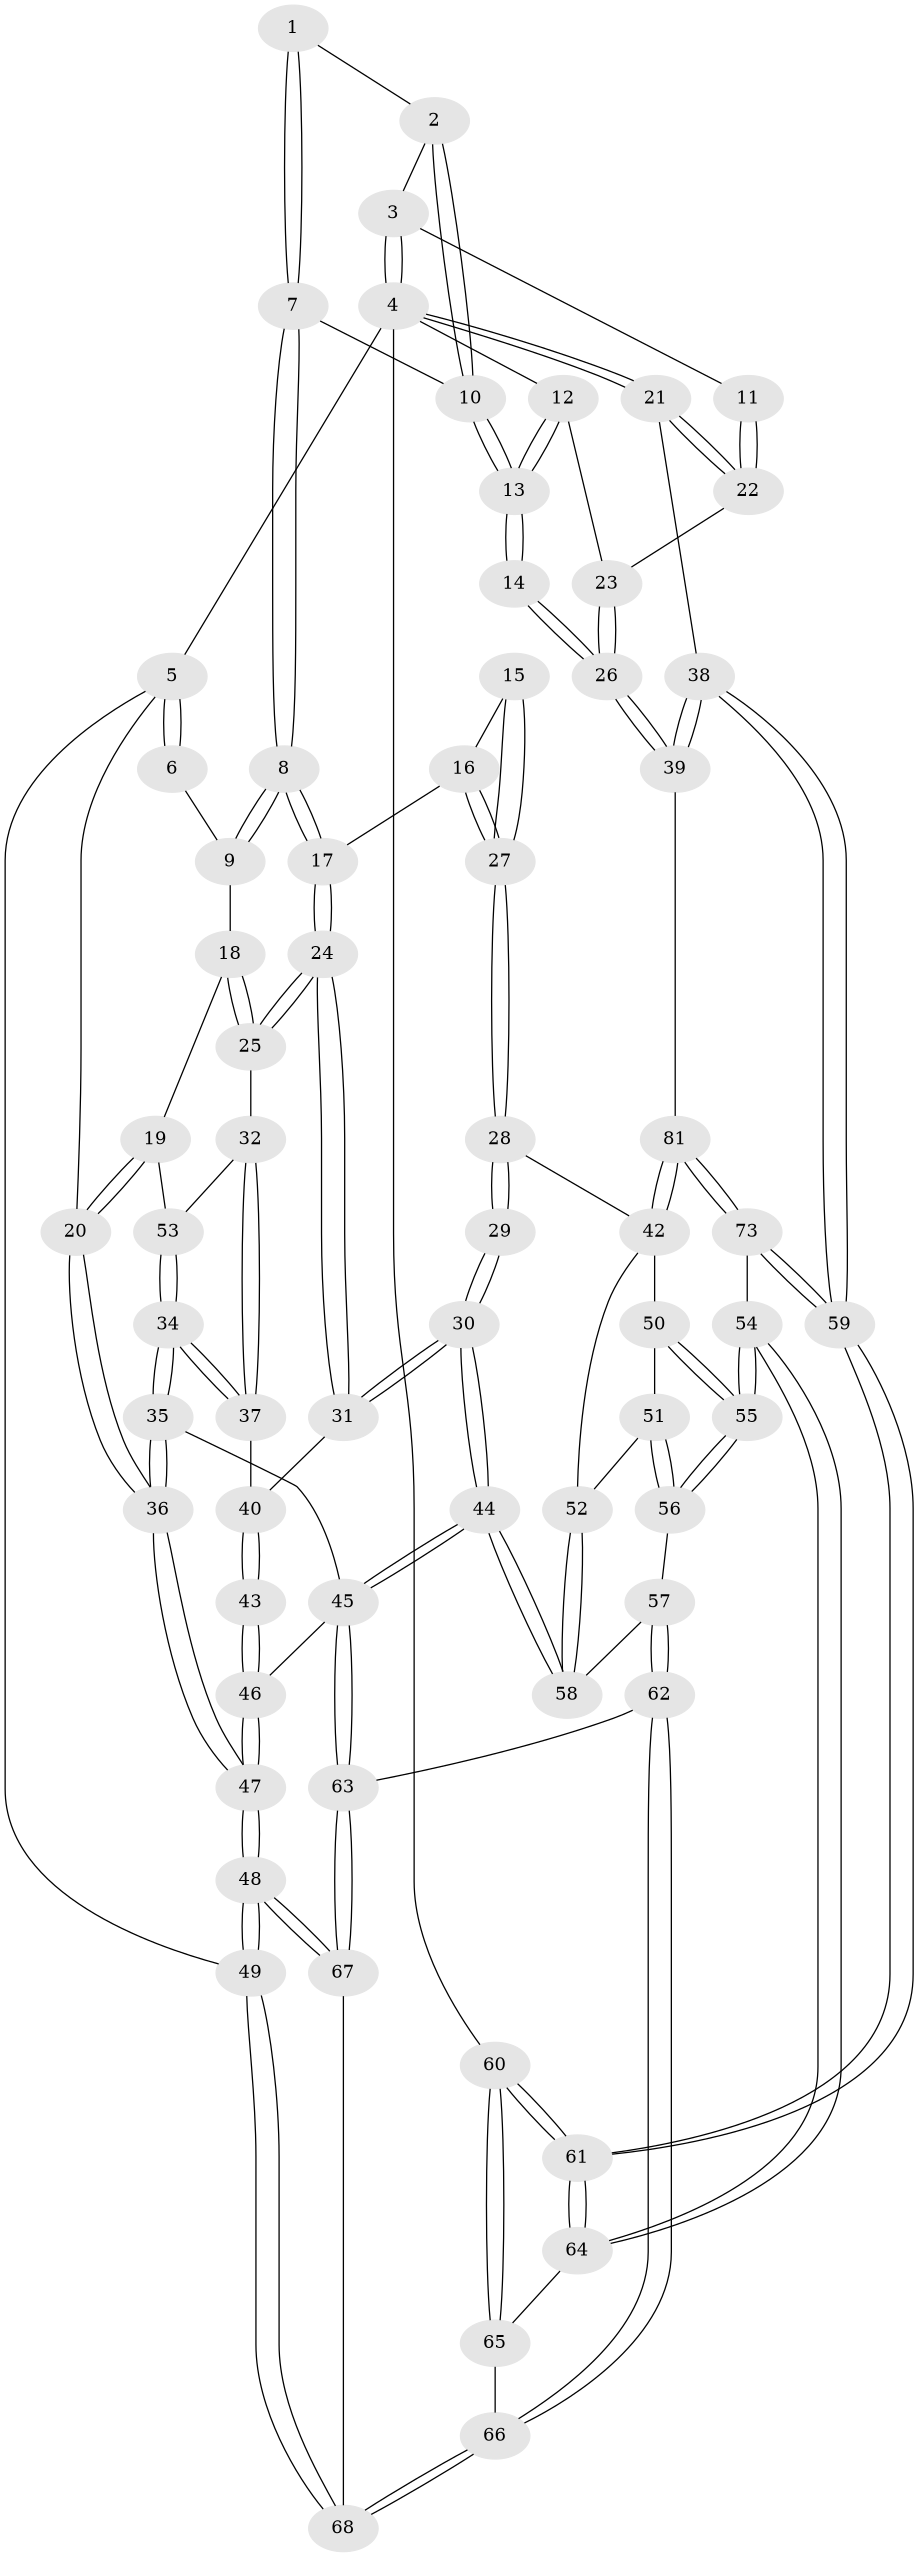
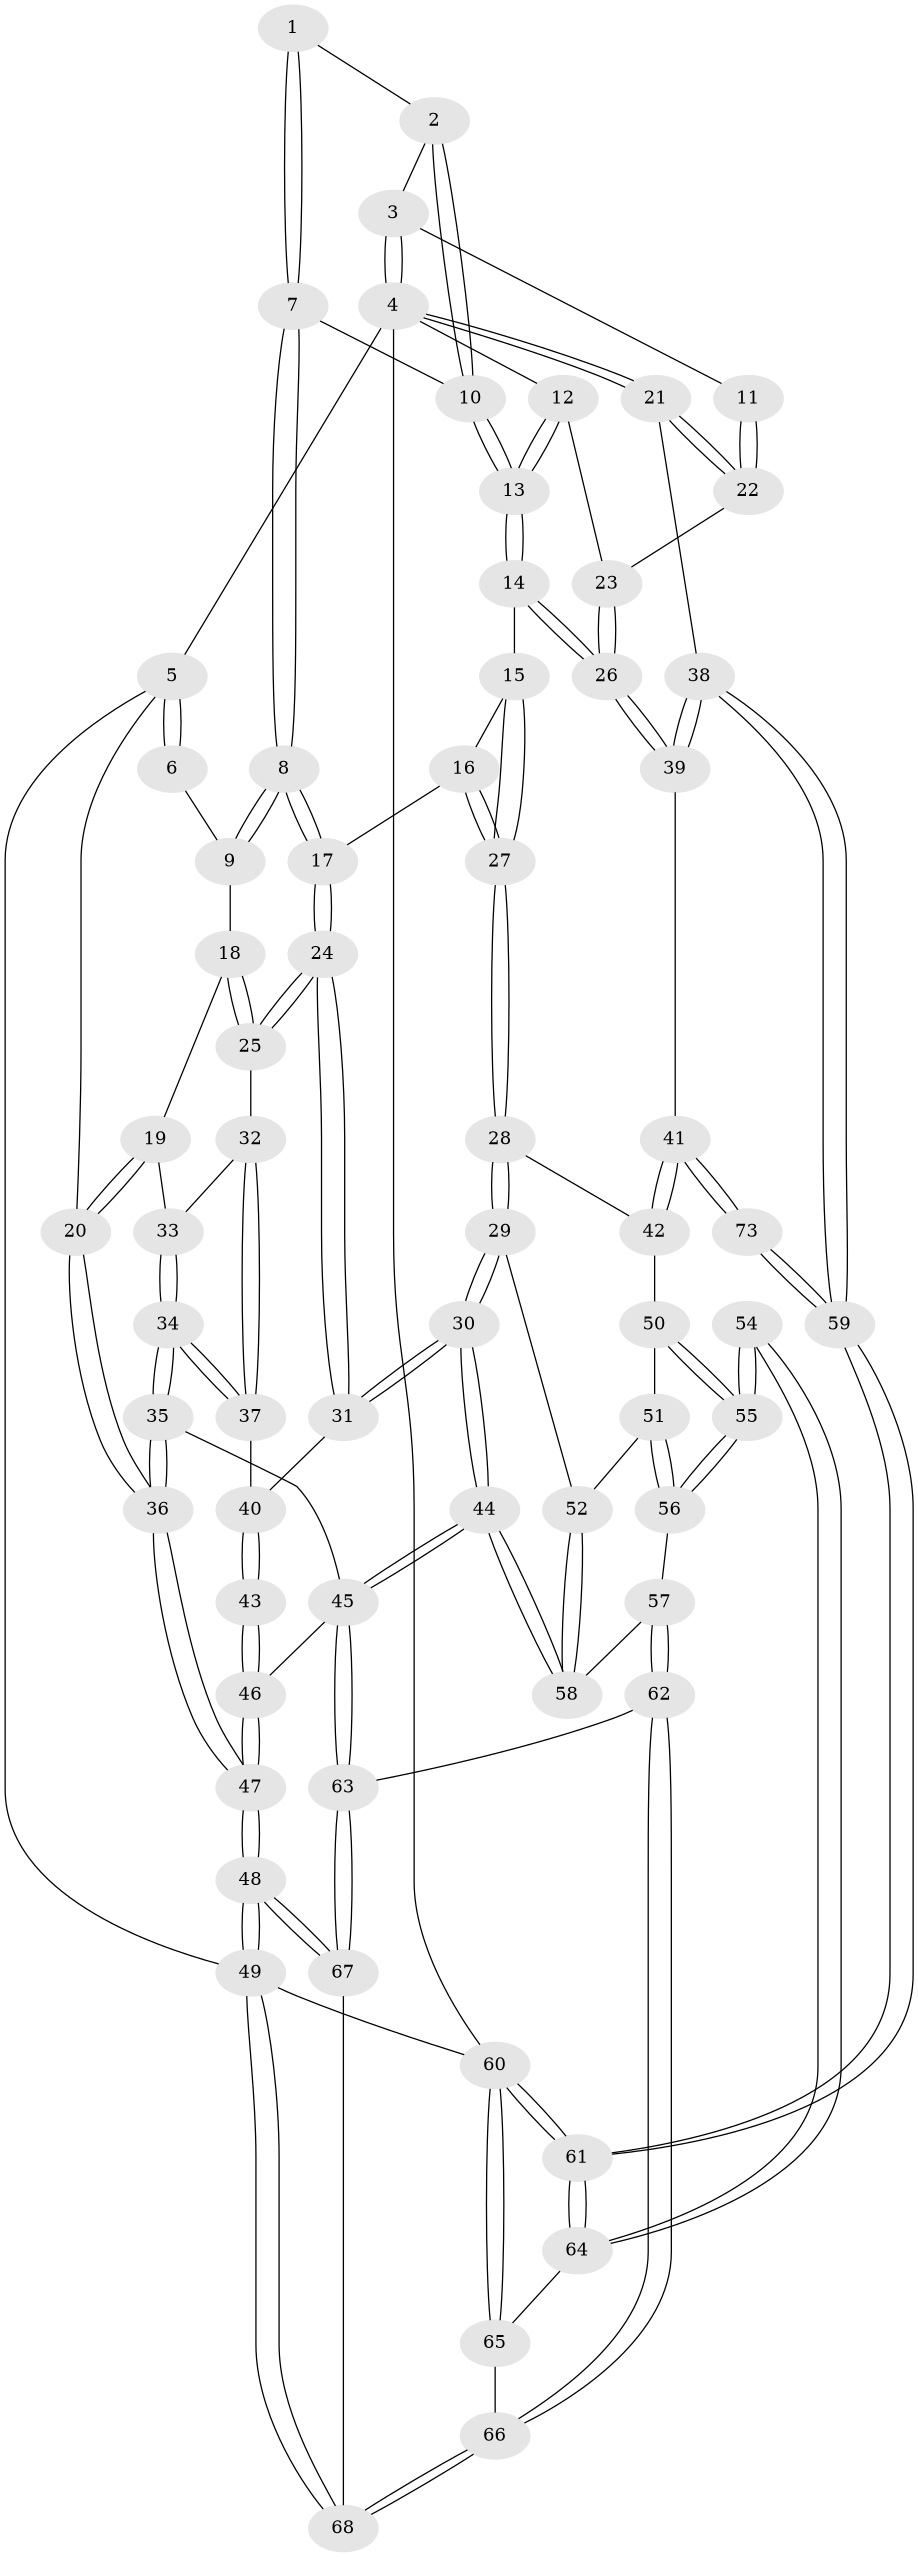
edge "14" -- "15": added
node "81": label "81" -> "41"
node "53": label "53" -> "33"
edge "73" -- "54": removed
edge "42" -- "52": now "29" -- "52"
edge "49" -- "60": added
